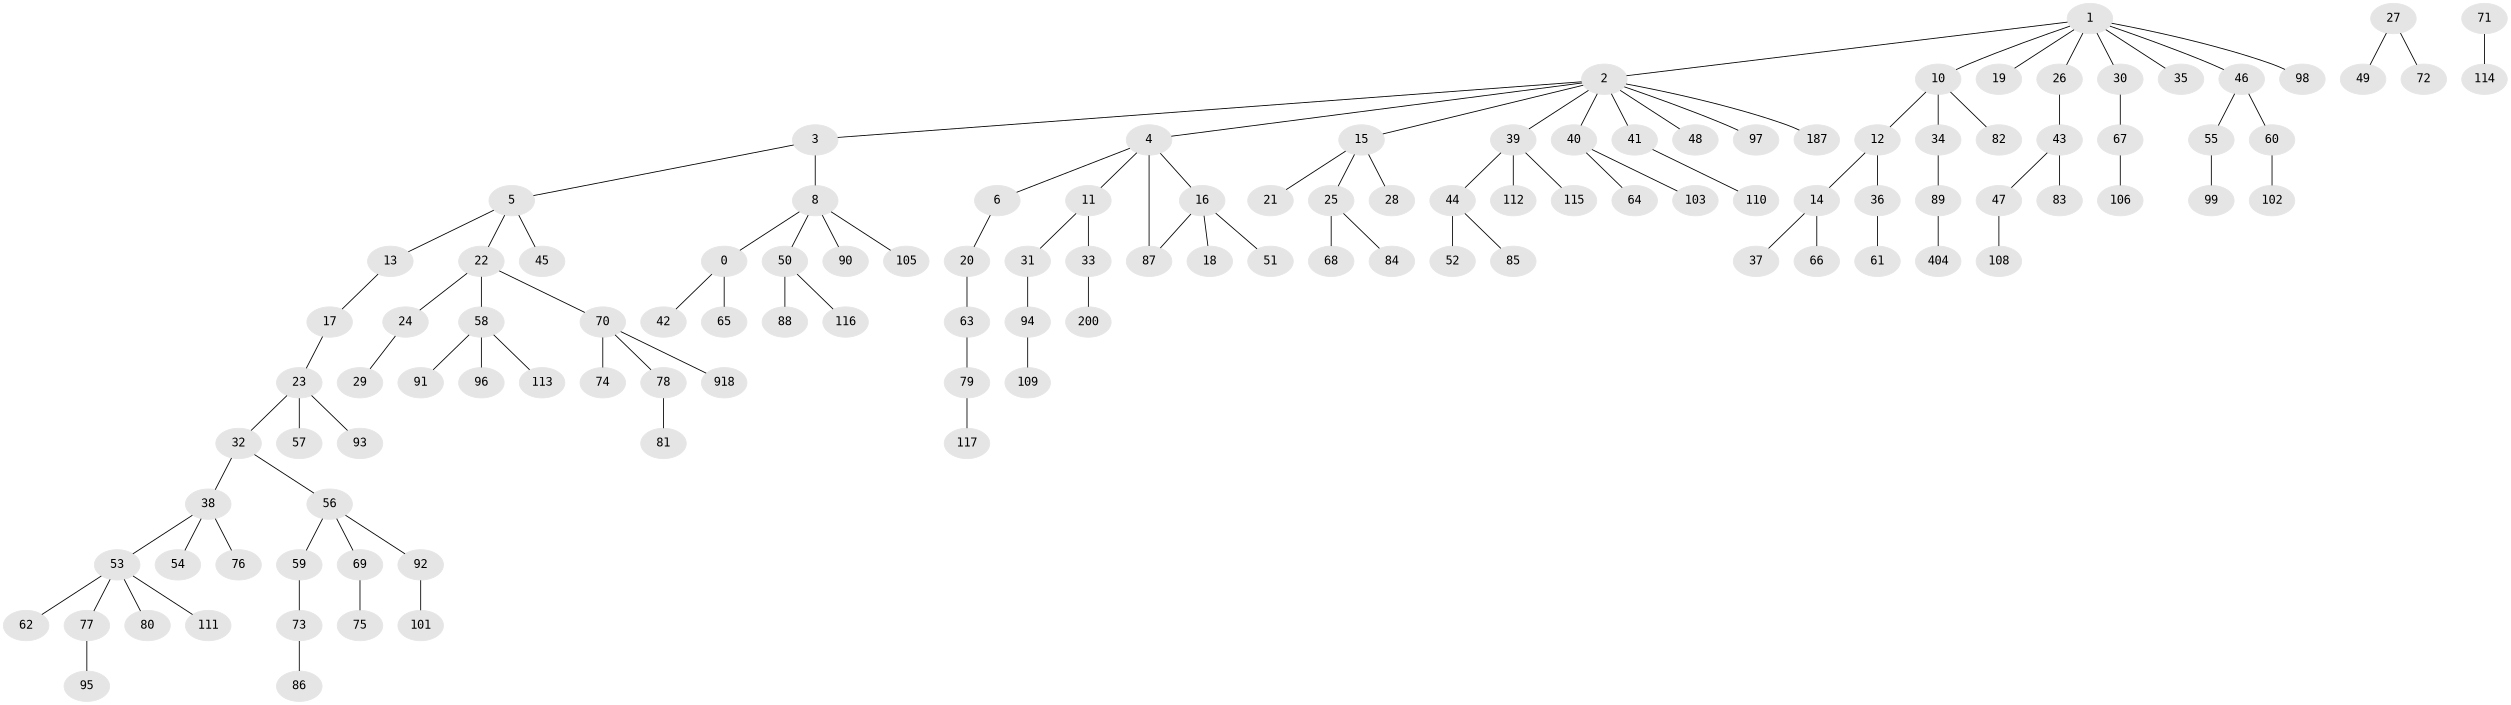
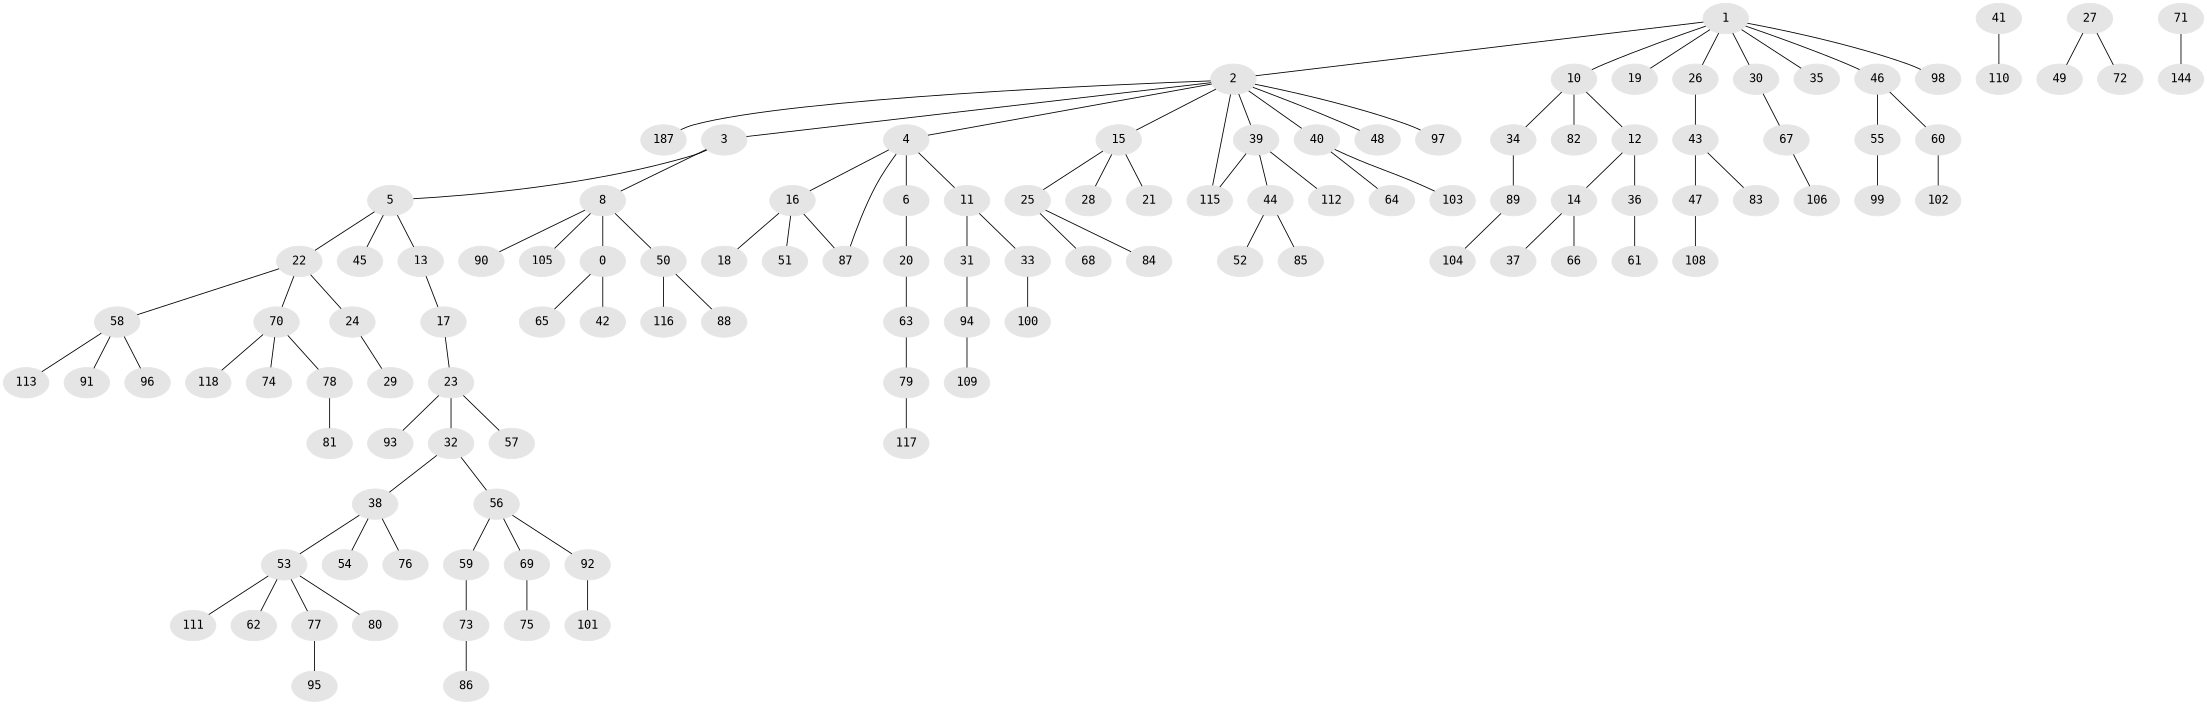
node "114": label "114" -> "144"
edge "2" -- "41": now "2" -- "115"
node "404": label "404" -> "104"
node "200": label "200" -> "100"
node "918": label "918" -> "118"
